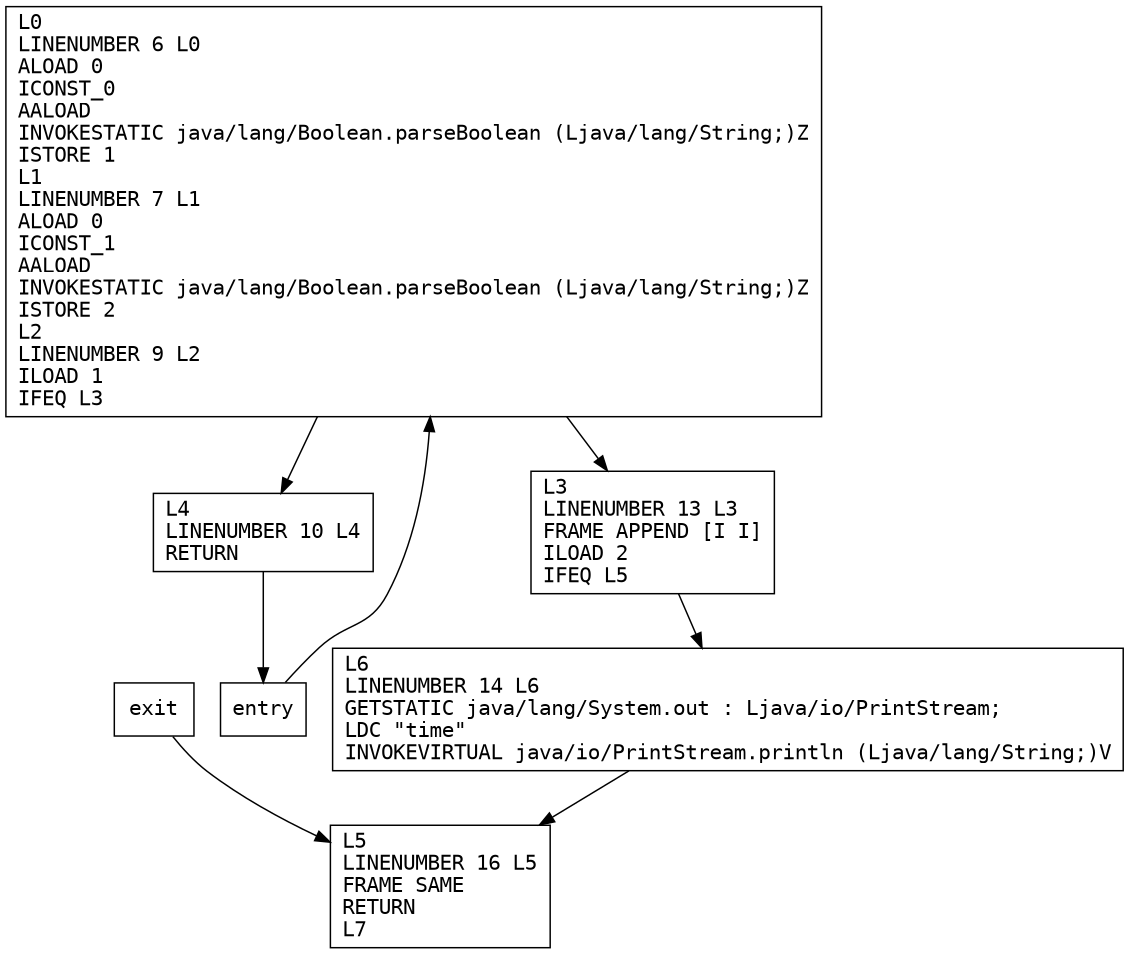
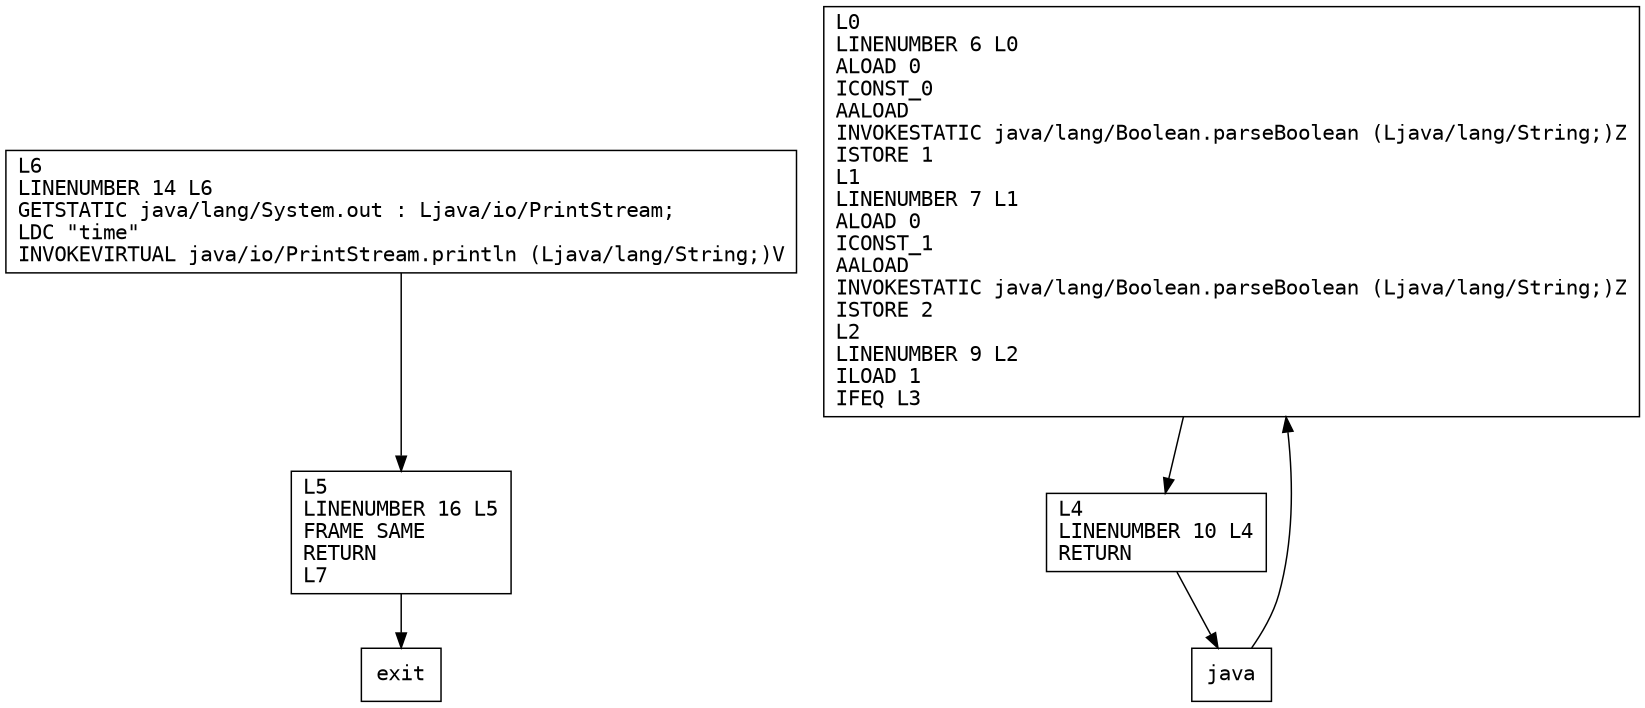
node "L3 LINENUMBER 13 L3 FRAME APPEND [I I] ILOAD 2 IFEQ L5": removed
node "entry": label "entry" -> "java"
edge "exit" -> "L5 LINENUMBER 16 L5 FRAME SAME RETURN L7": reversed
